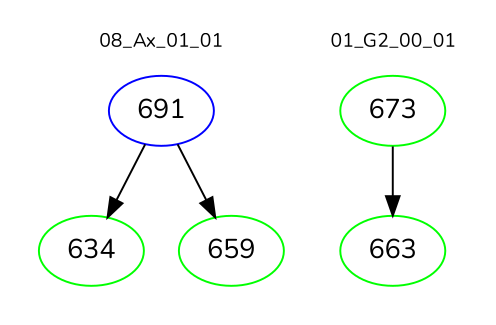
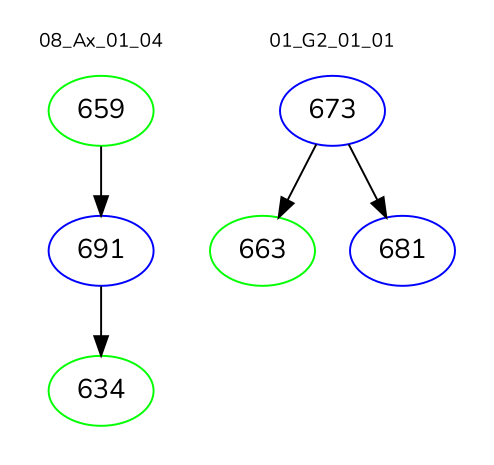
cluster "08_Ax_01_01": label "08_Ax_01_01" -> "08_Ax_01_04"
cluster "01_G2_00_01": label "01_G2_00_01" -> "01_G2_01_01"
node "673": color green -> blue
edge "691" -> "659": reversed
node "681": added
